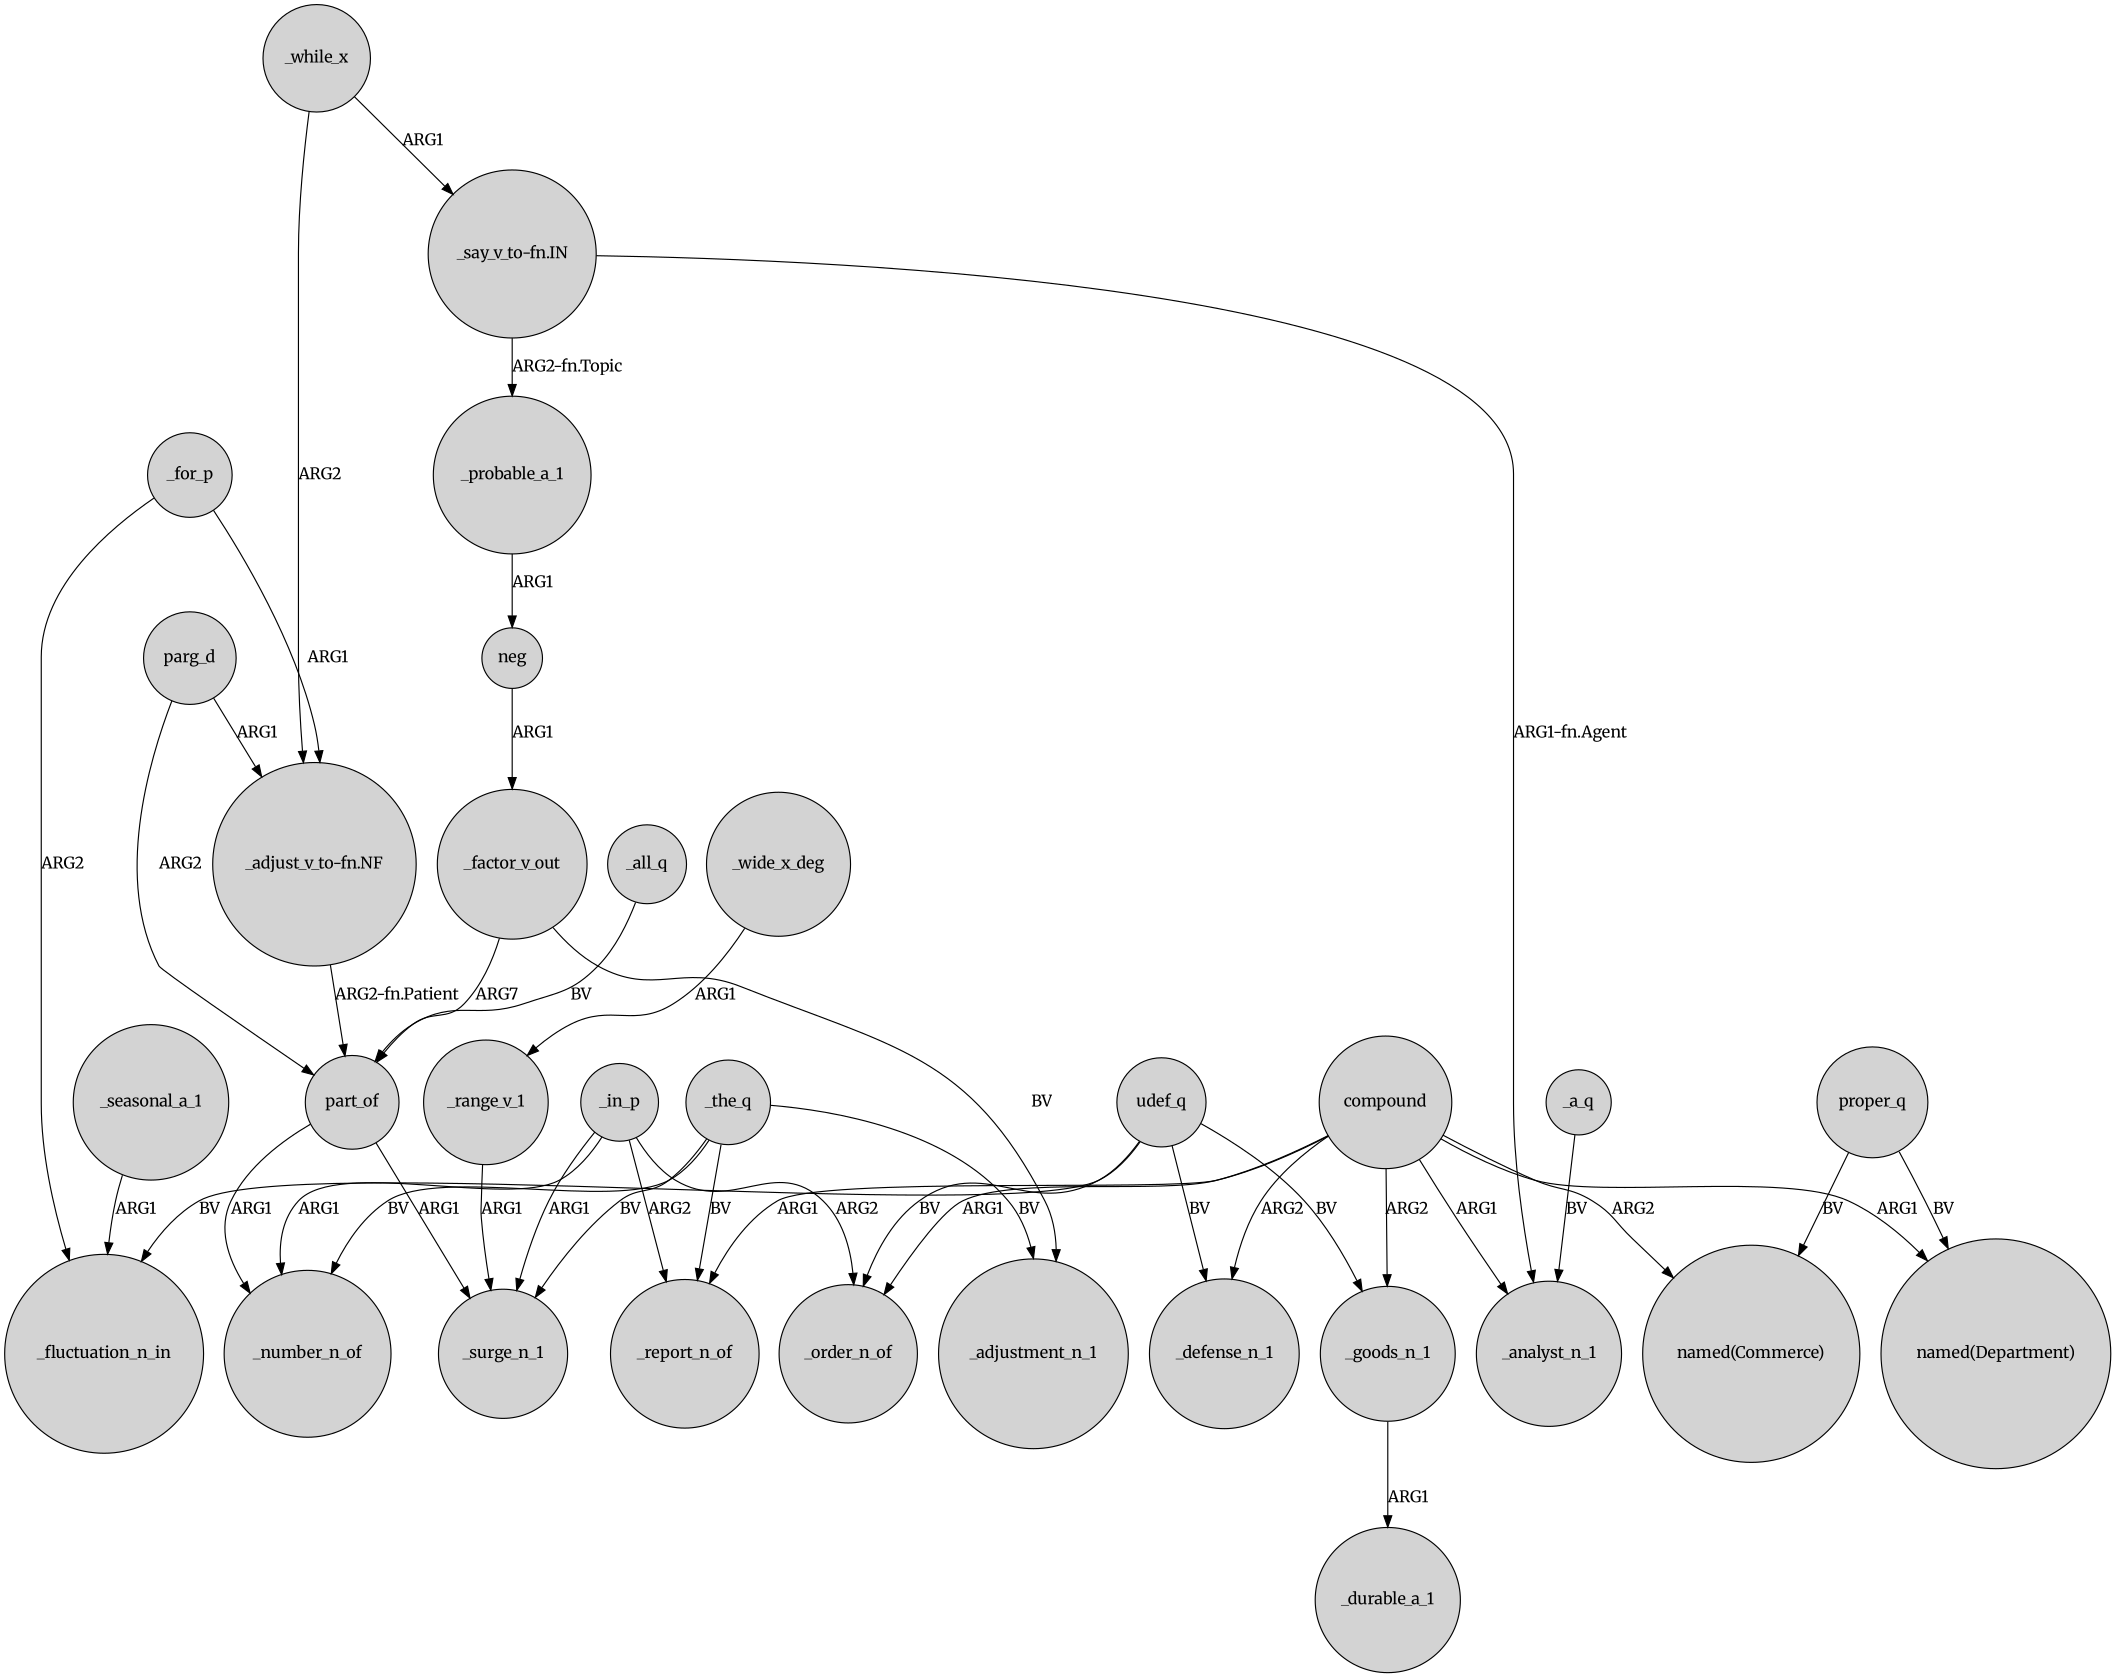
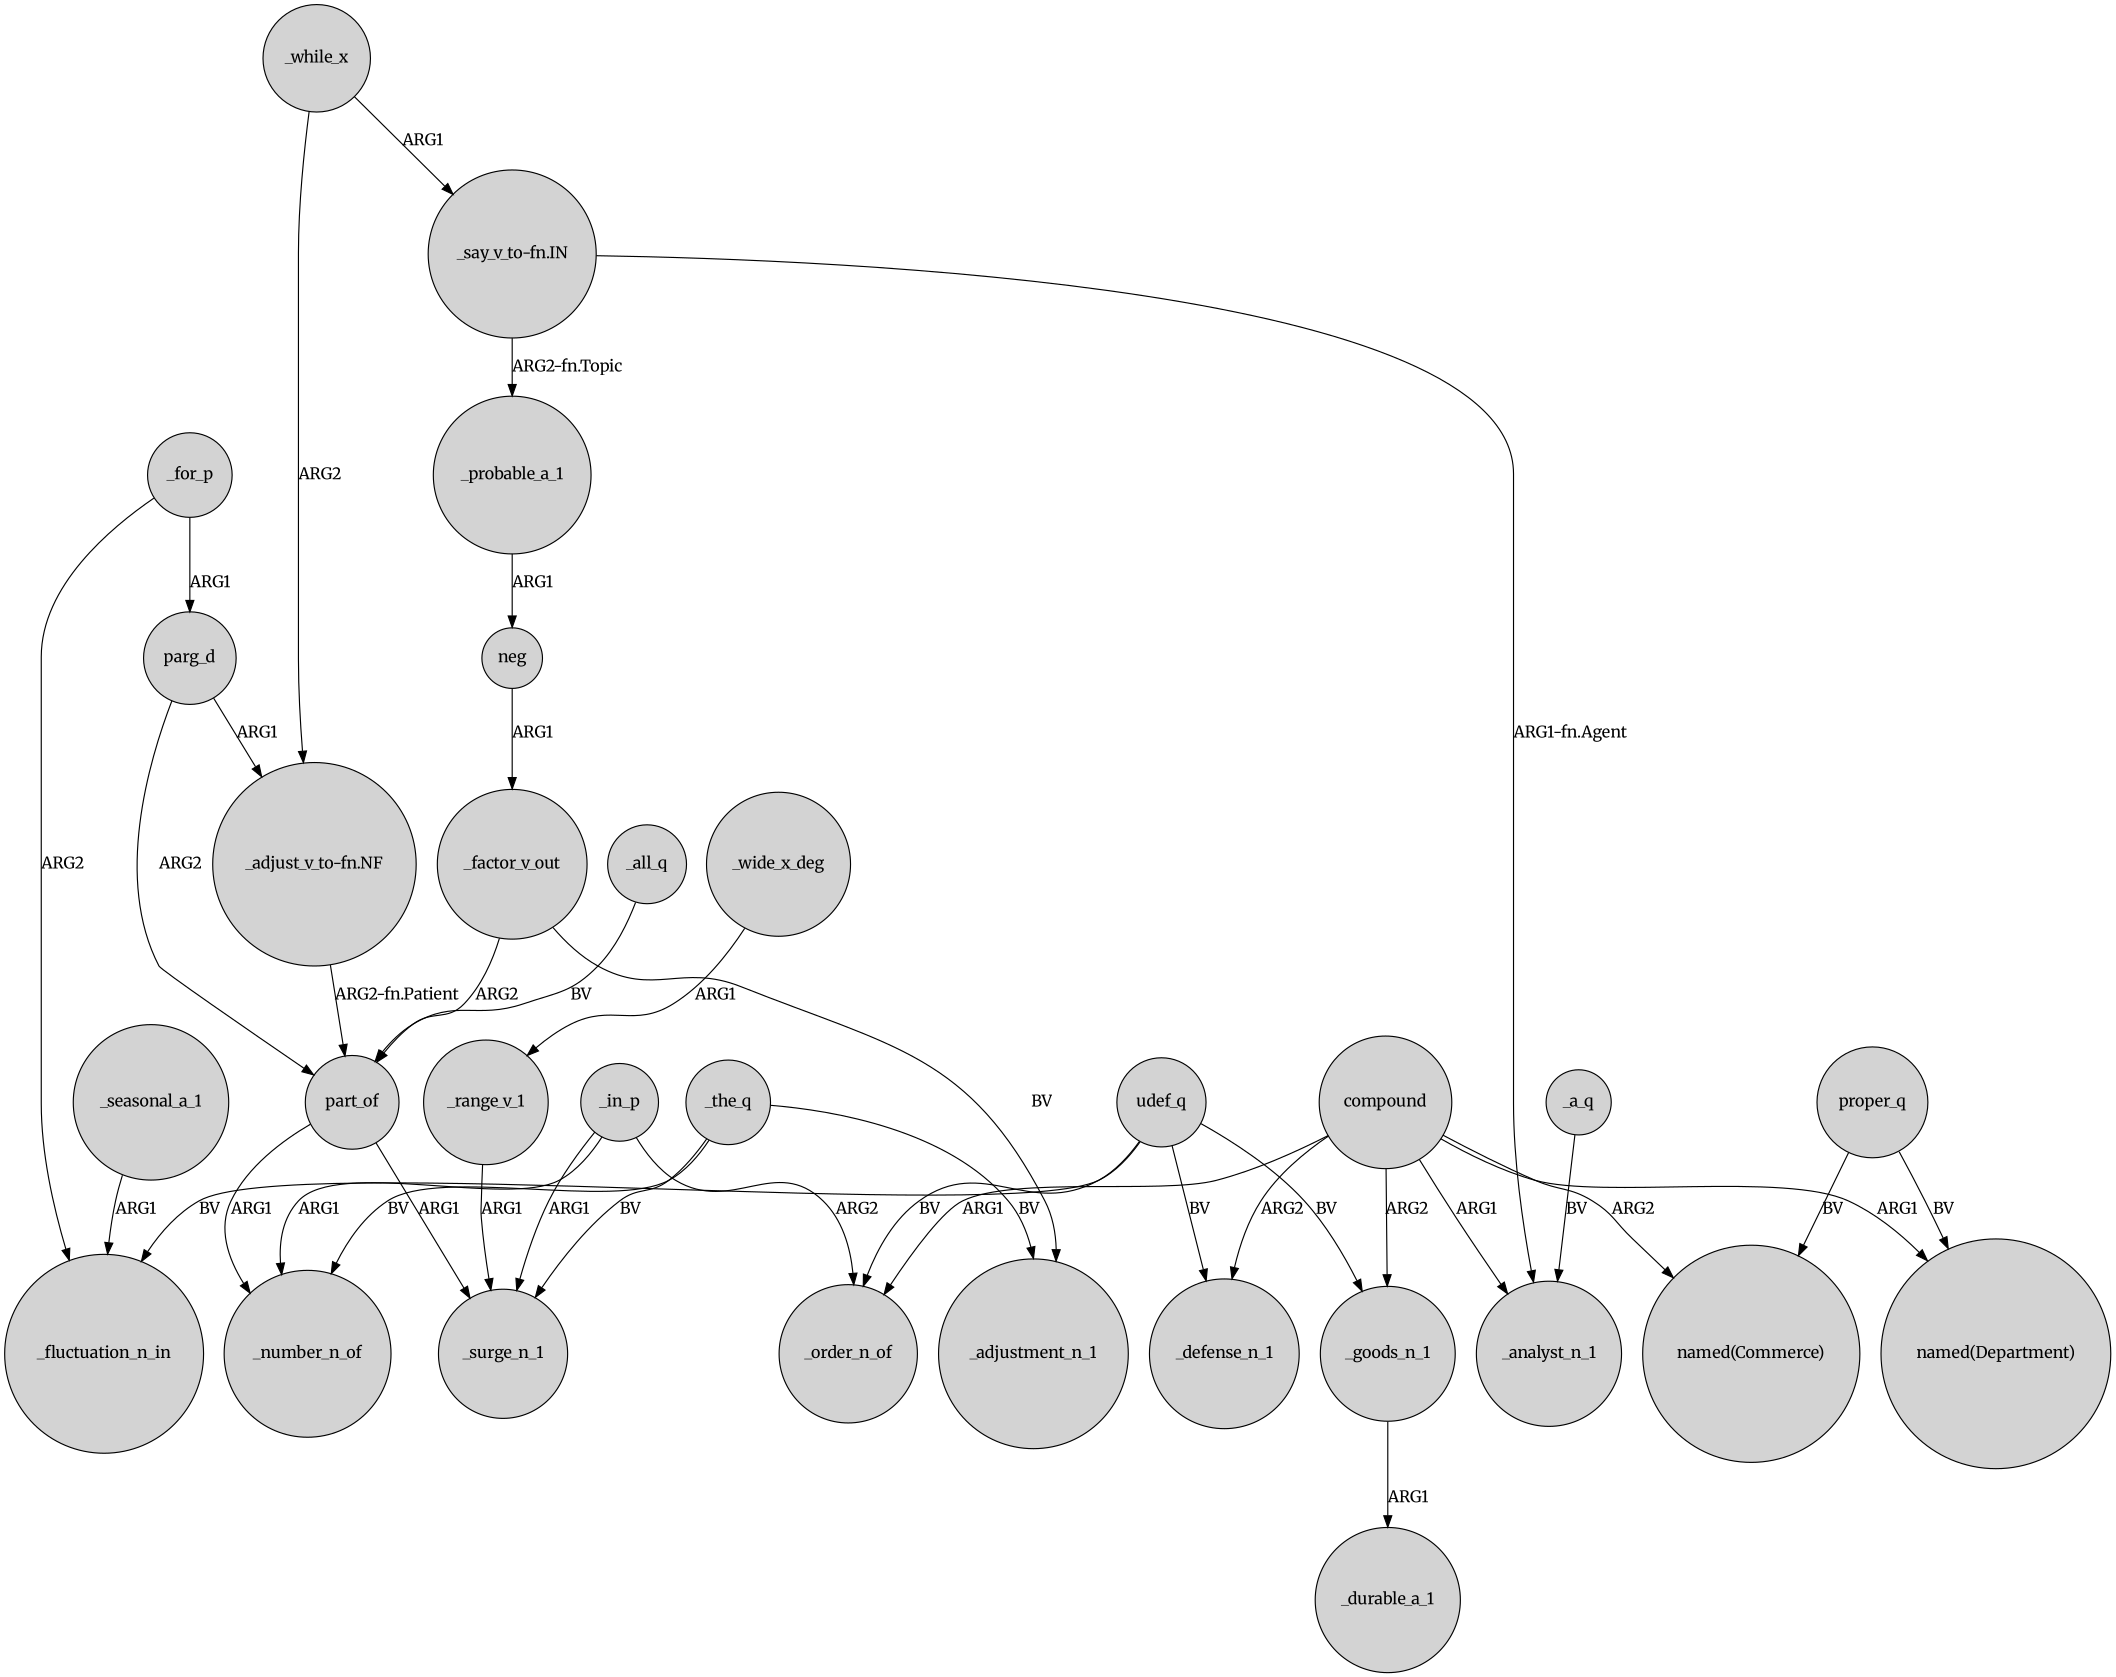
edge "_for_p" -> "_adjust_v_to-fn.NF": now "_for_p" -> "parg_d"
edge "_factor_v_out" -> "part_of": label "ARG7" -> "ARG2"
node "_report_n_of": removed
